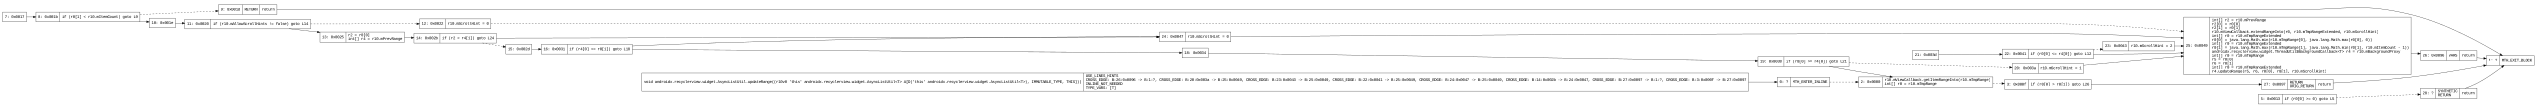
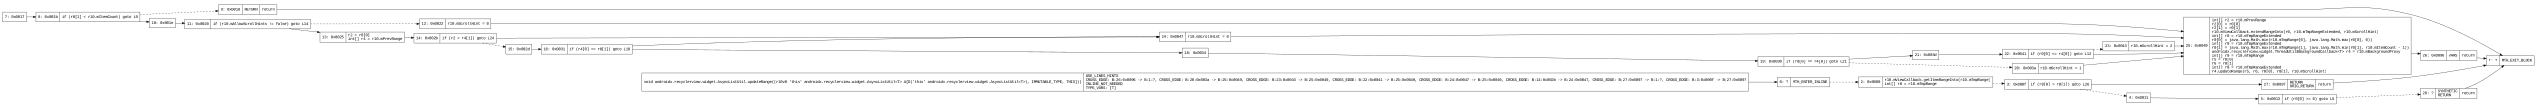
edge "12: 0x0022" -> "25: 0x0049": style dashed -> solid
edge "19: 0x0038" -> "2: 0x0000": now "19: 0x0038" -> "21: 0x003d"
node "4: 0x0011": added
